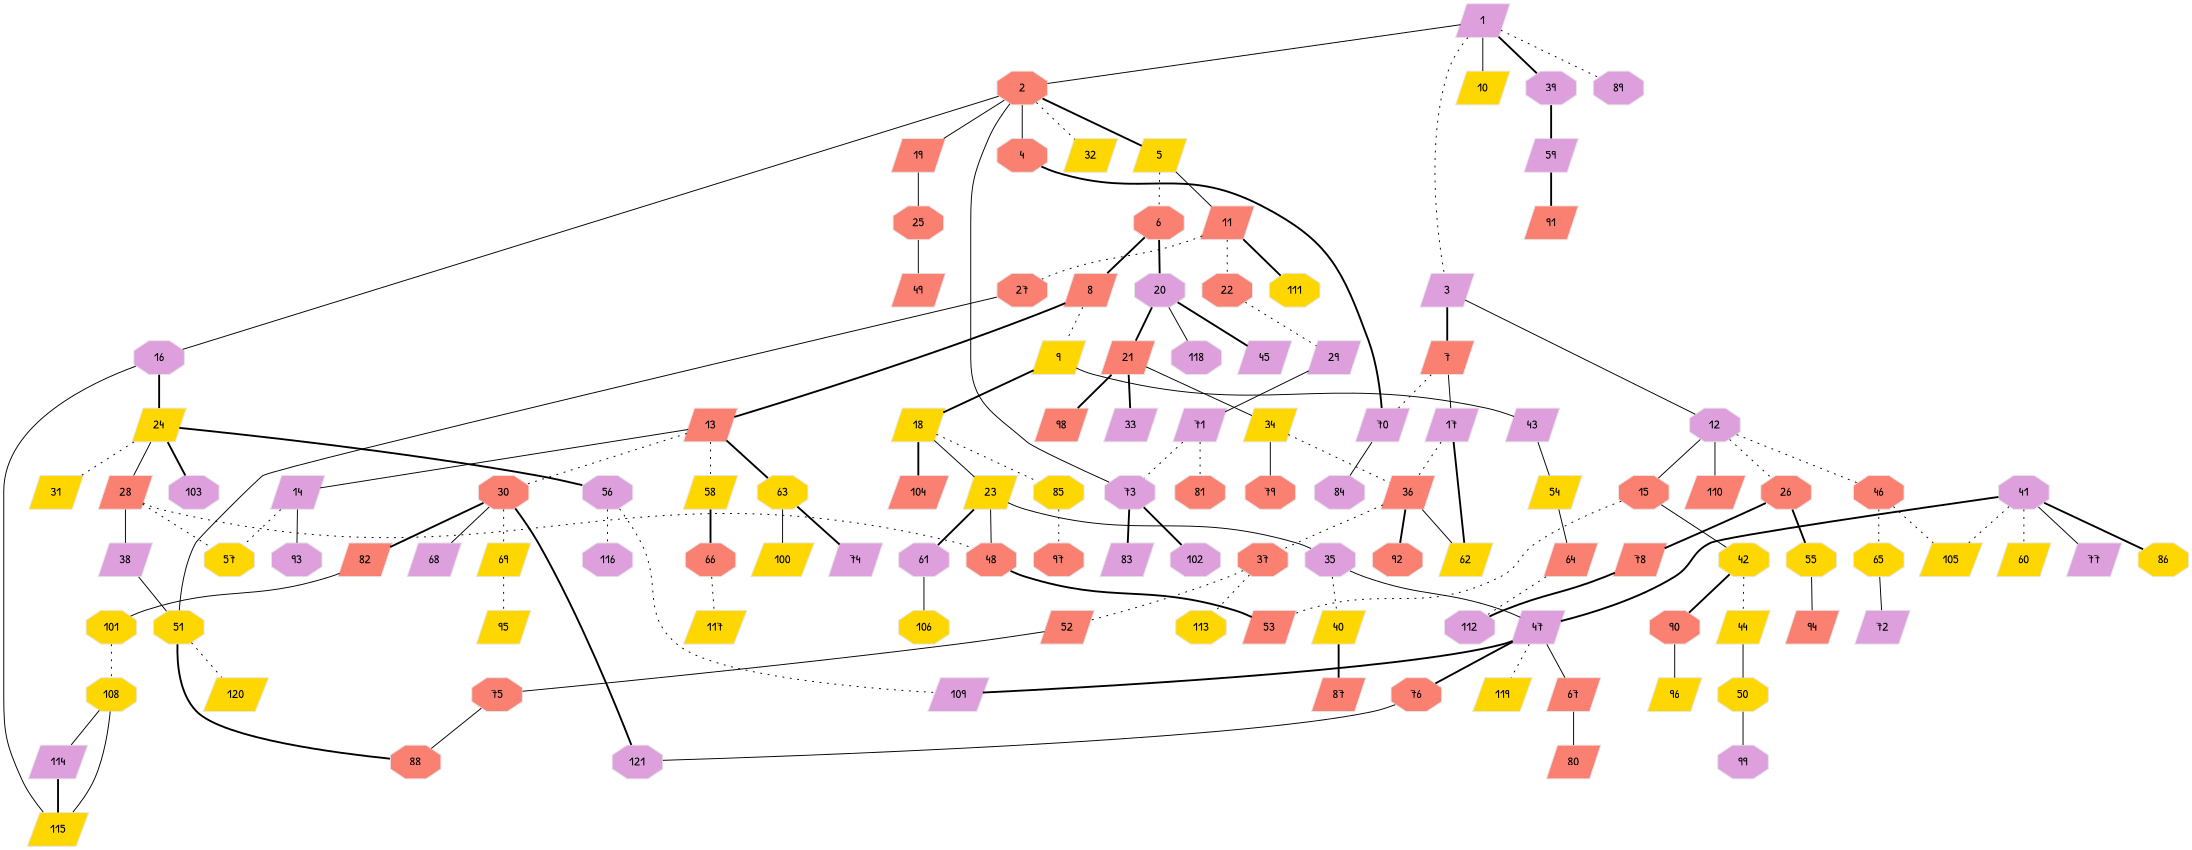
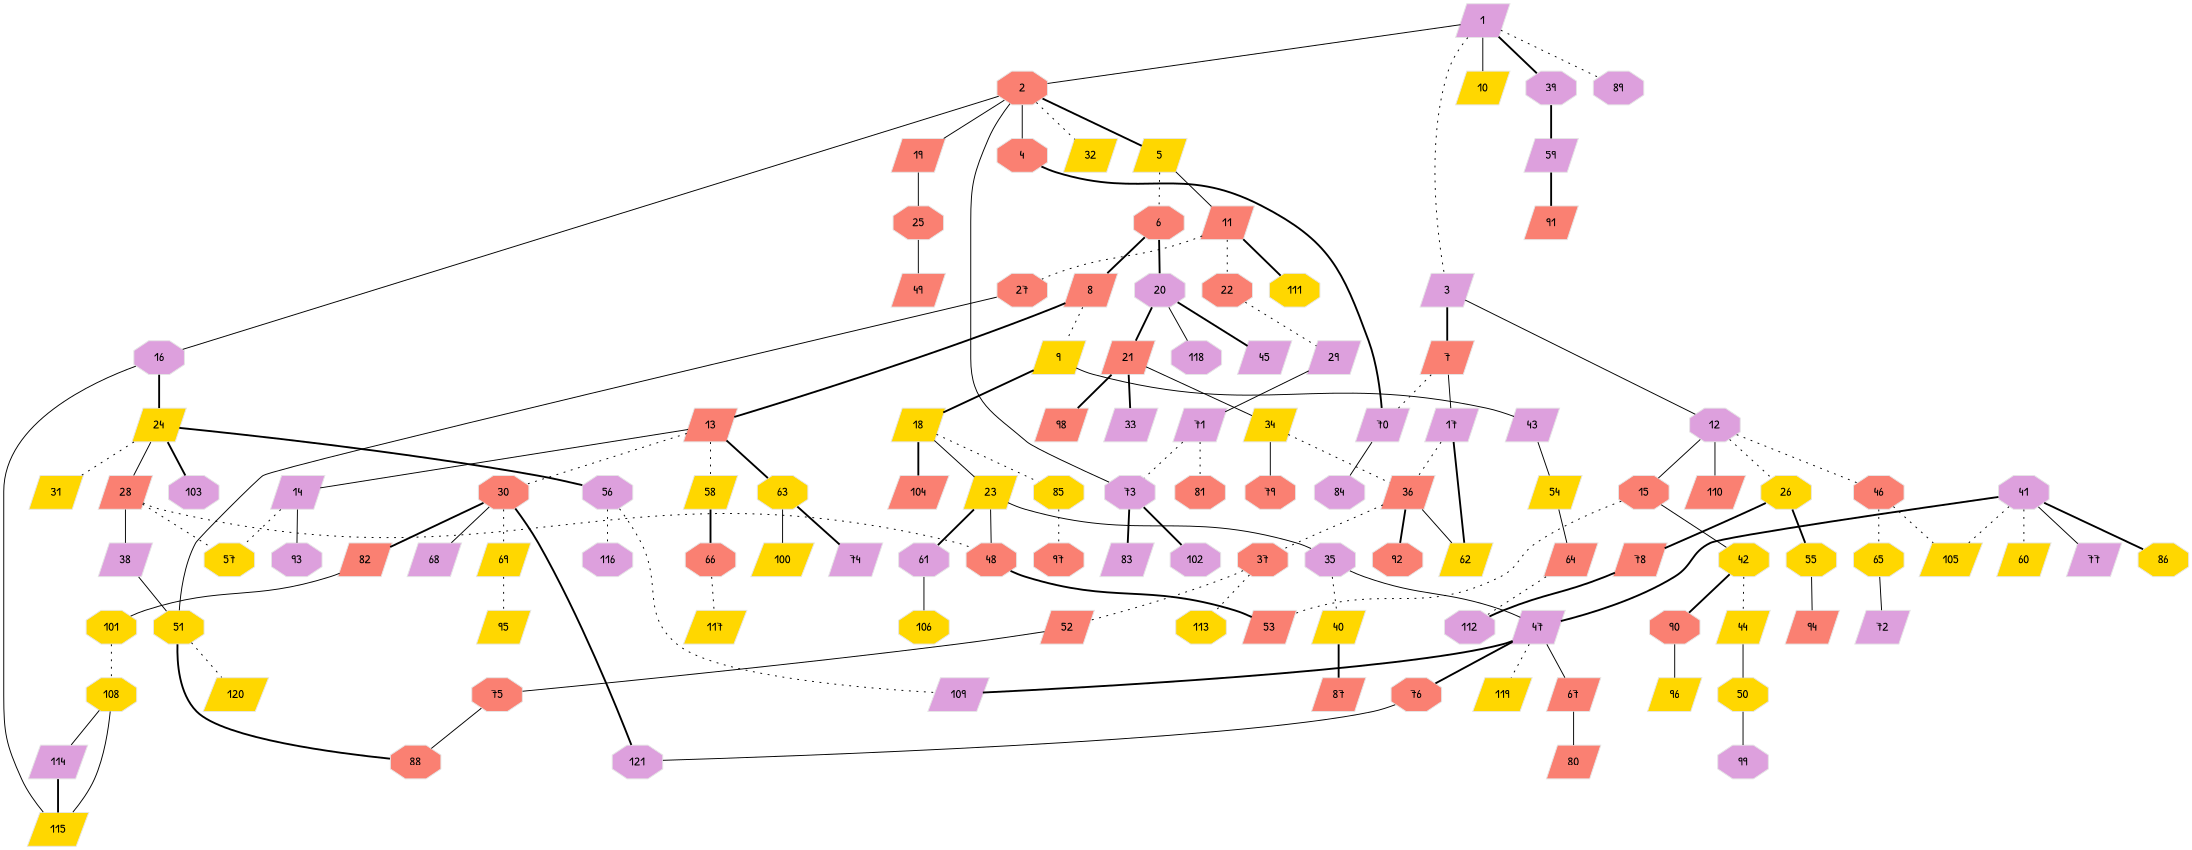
node "26": fillcolor salmon -> gold
